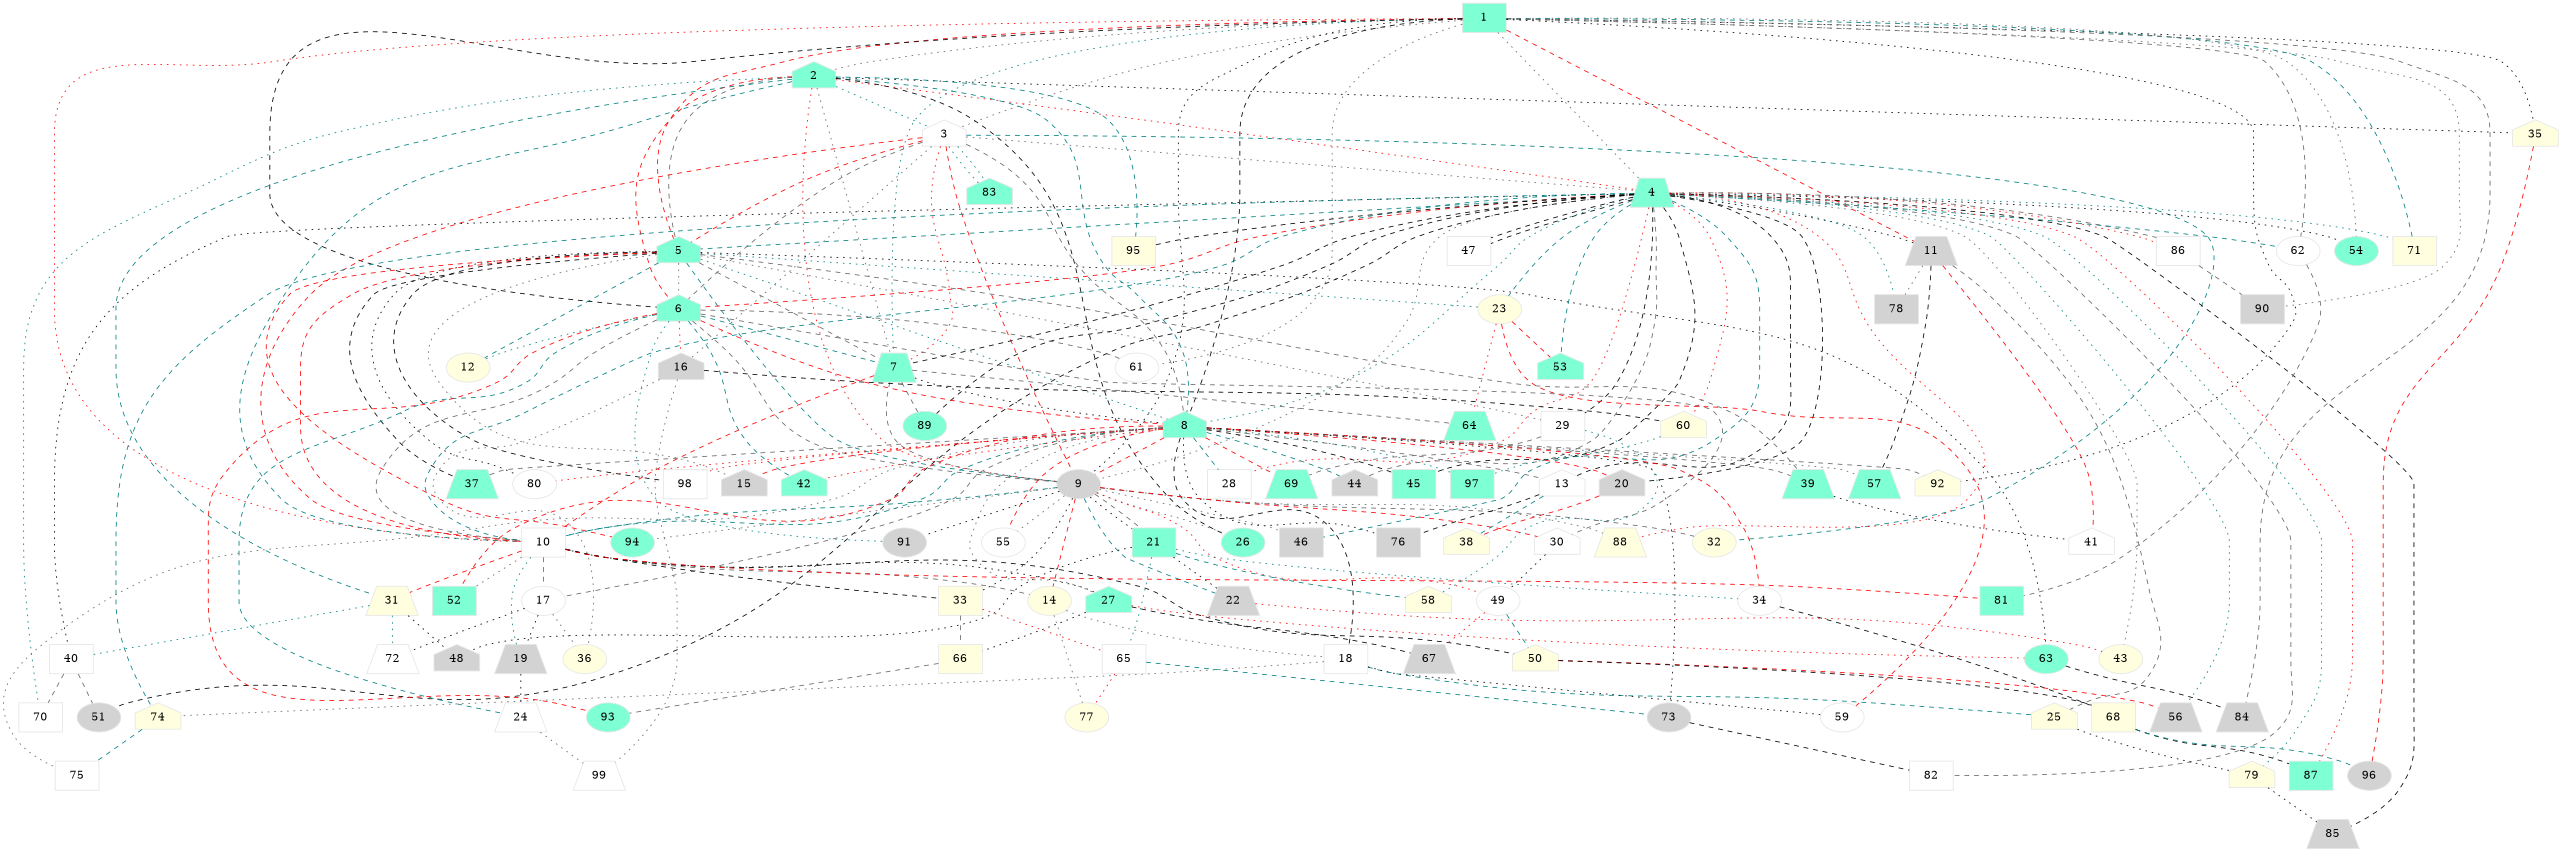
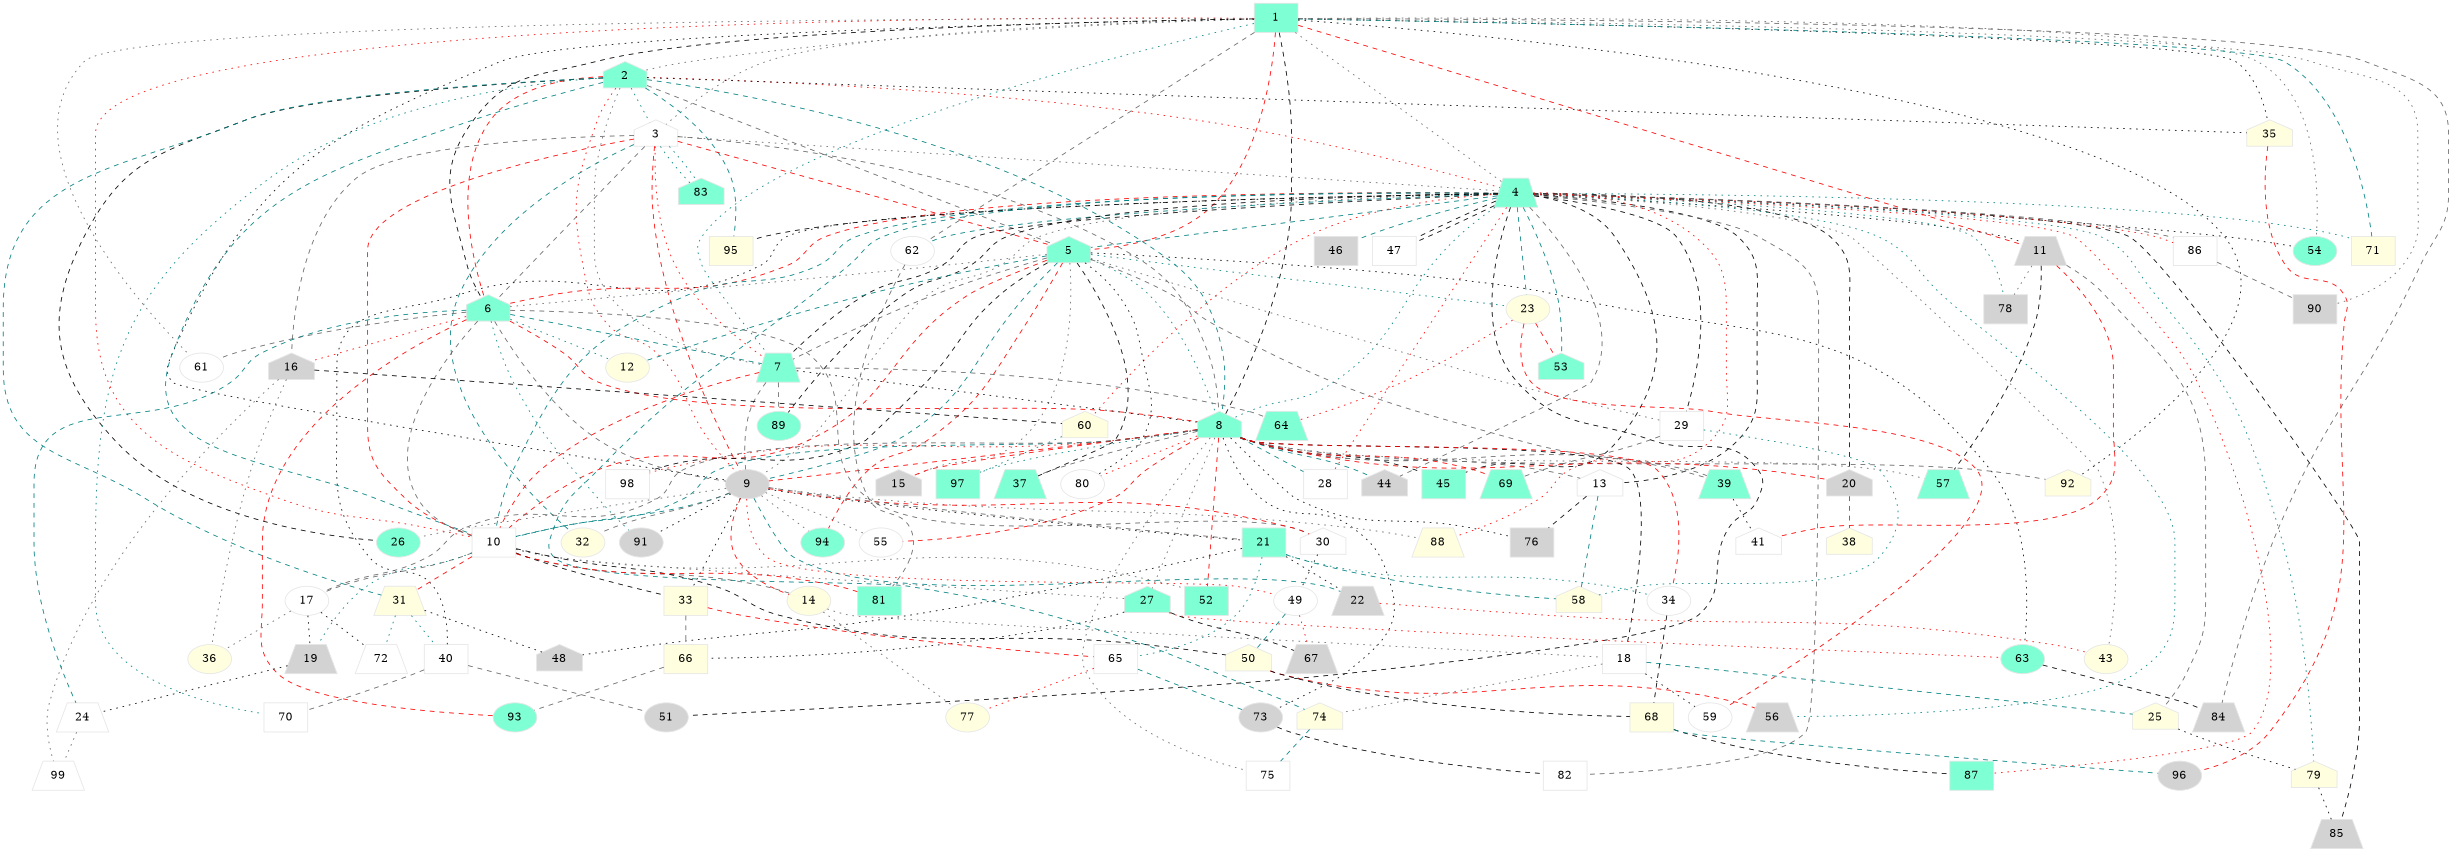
edge "3" -- "16": style dotted -> dashed
node "42": removed
edge "9" -- "46": removed
edge "13" -- "38": now "13" -- "58"
edge "10" -- "27": color black -> gray40
edge "33" -- "65": style dotted -> dashed
